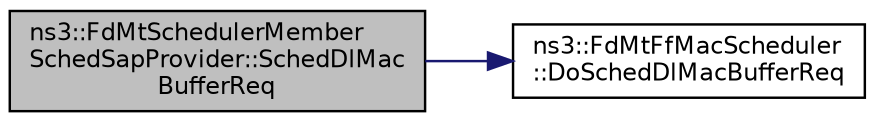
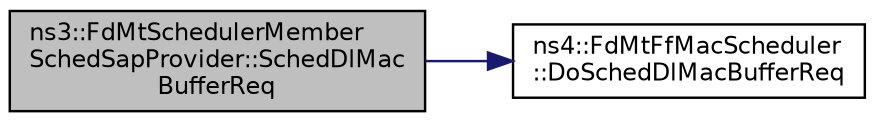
node "ns3::FdMtFfMacScheduler ::DoSchedDlMacBufferReq": label "ns3::FdMtFfMacScheduler ::DoSchedDlMacBufferReq" -> "ns4::FdMtFfMacScheduler ::DoSchedDlMacBufferReq"
